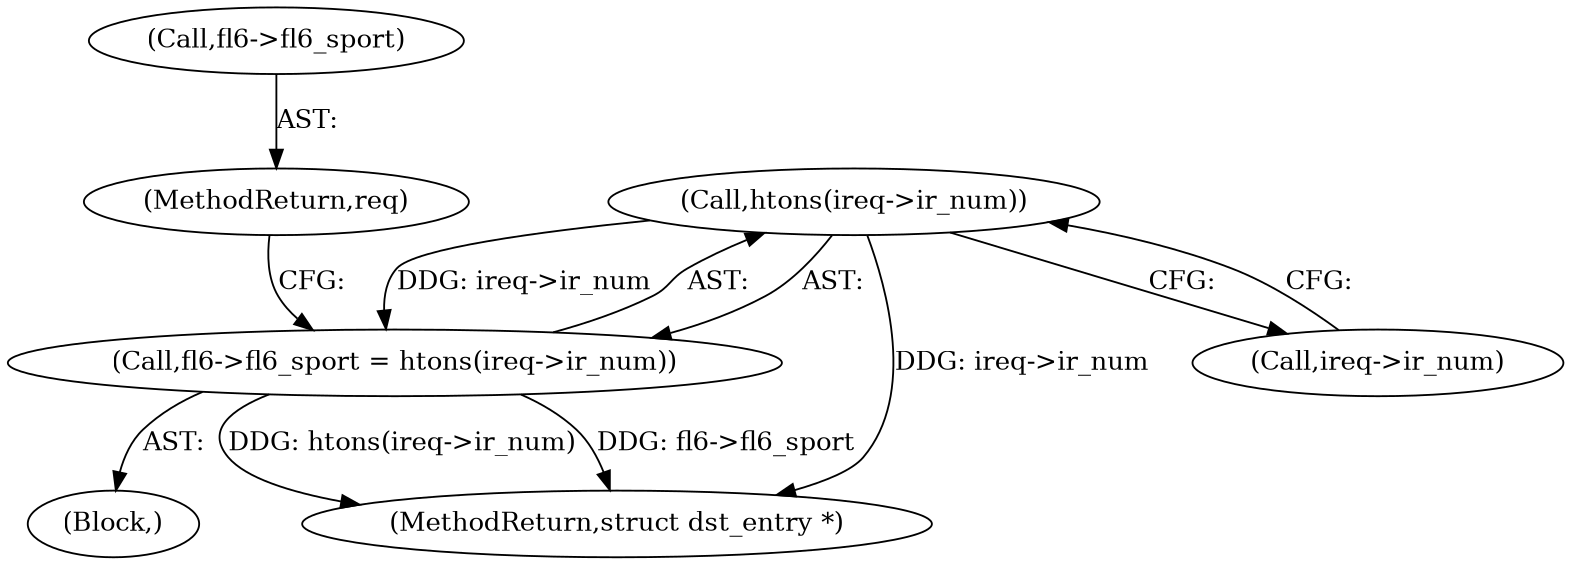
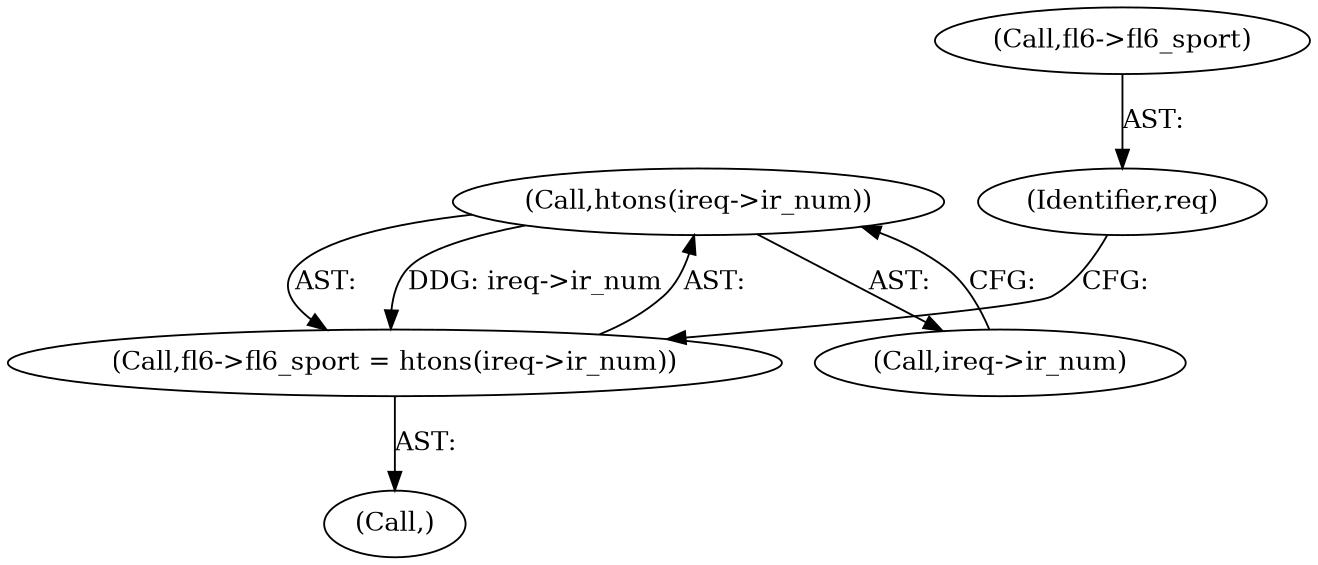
node "(MethodReturn,req)": label "(MethodReturn,req)" -> "(Identifier,req)"
edge "(Call,htons(ireq->ir_num))" -> "(Call,ireq->ir_num)": label "CFG: " -> "AST: "
node "(Block,)": label "(Block,)" -> "(Call,)"
node "(MethodReturn,struct dst_entry *)": removed
